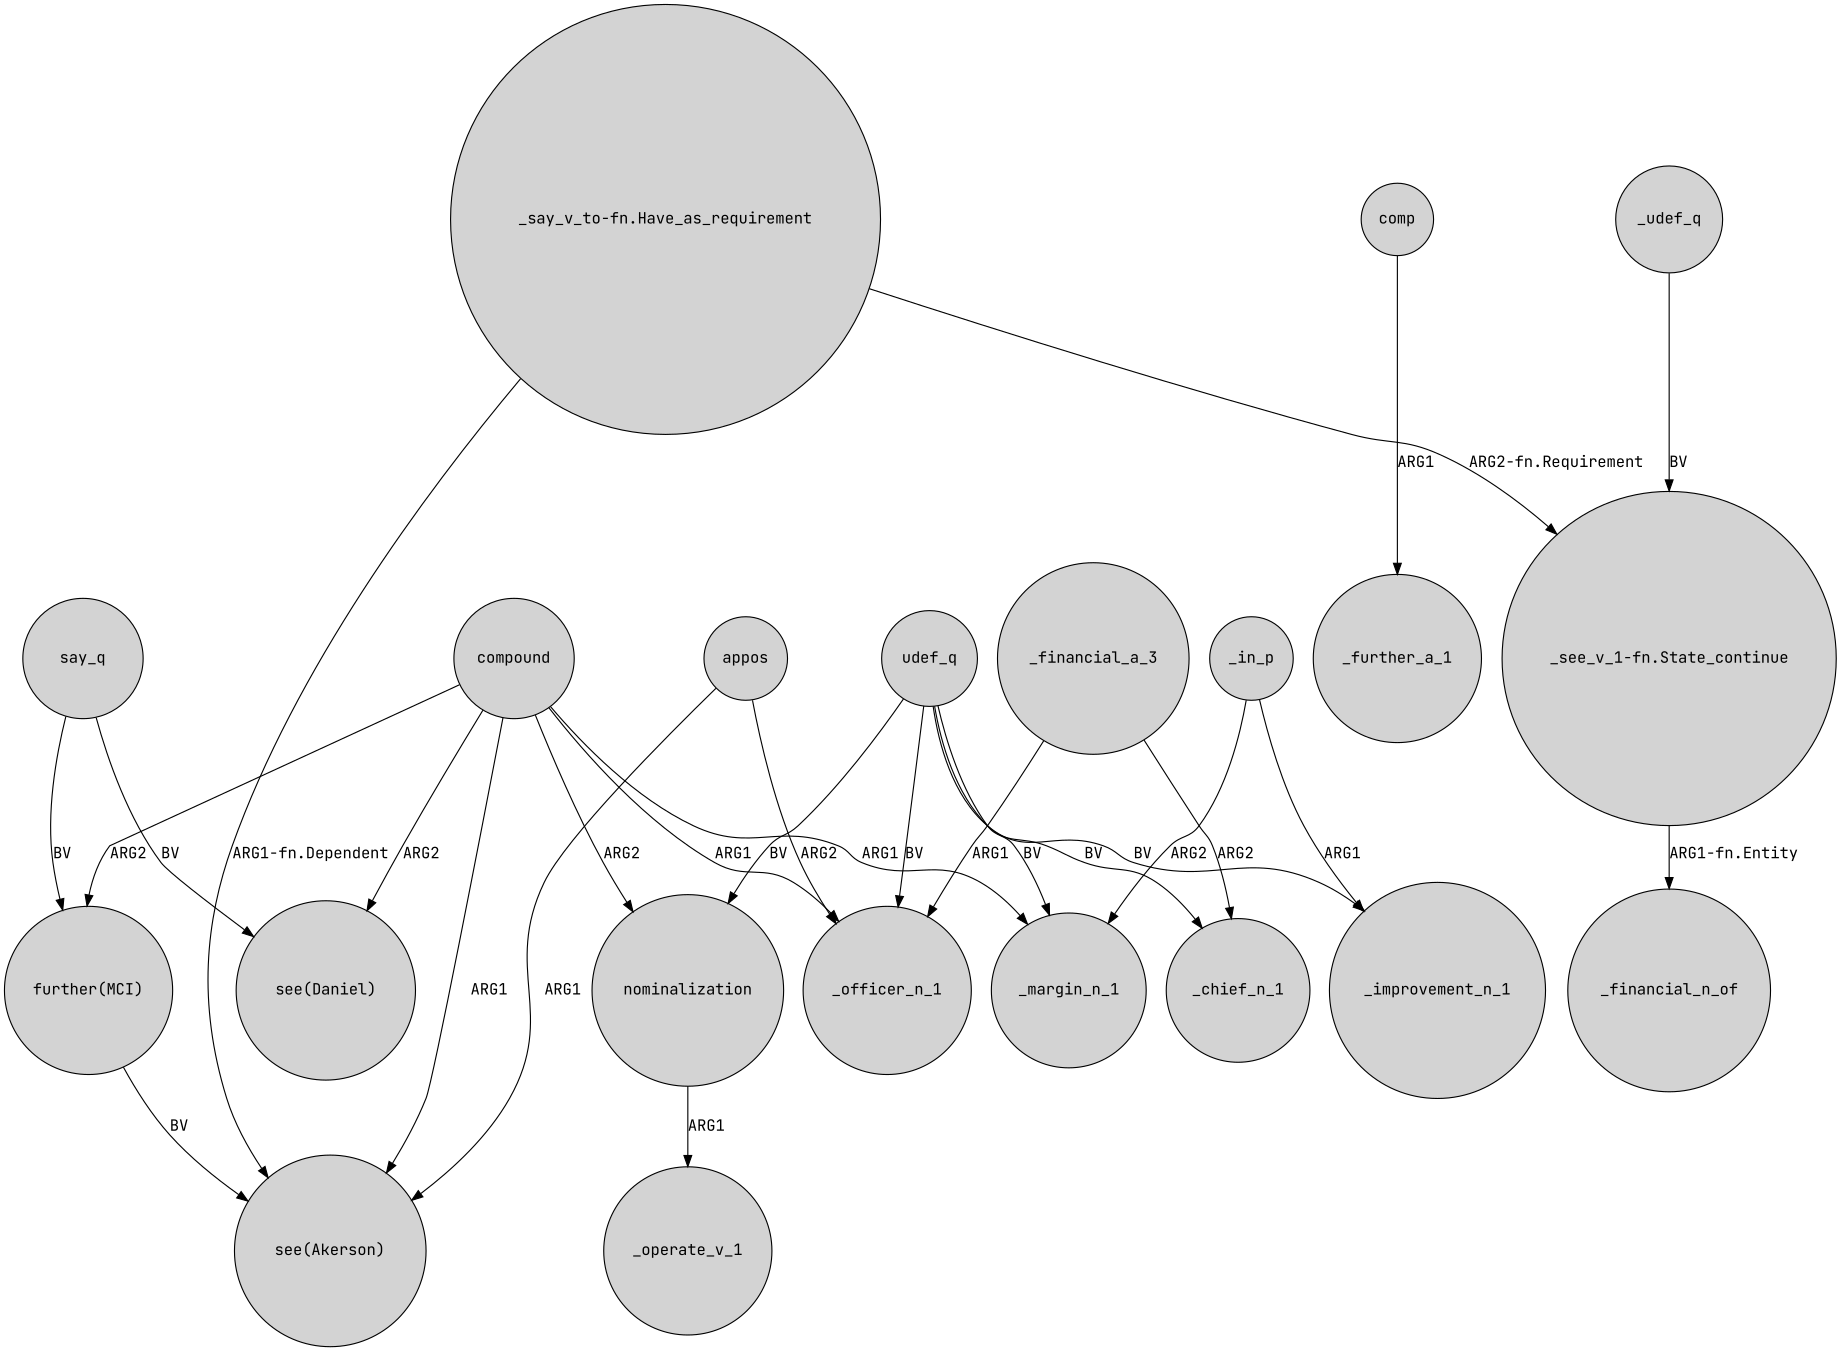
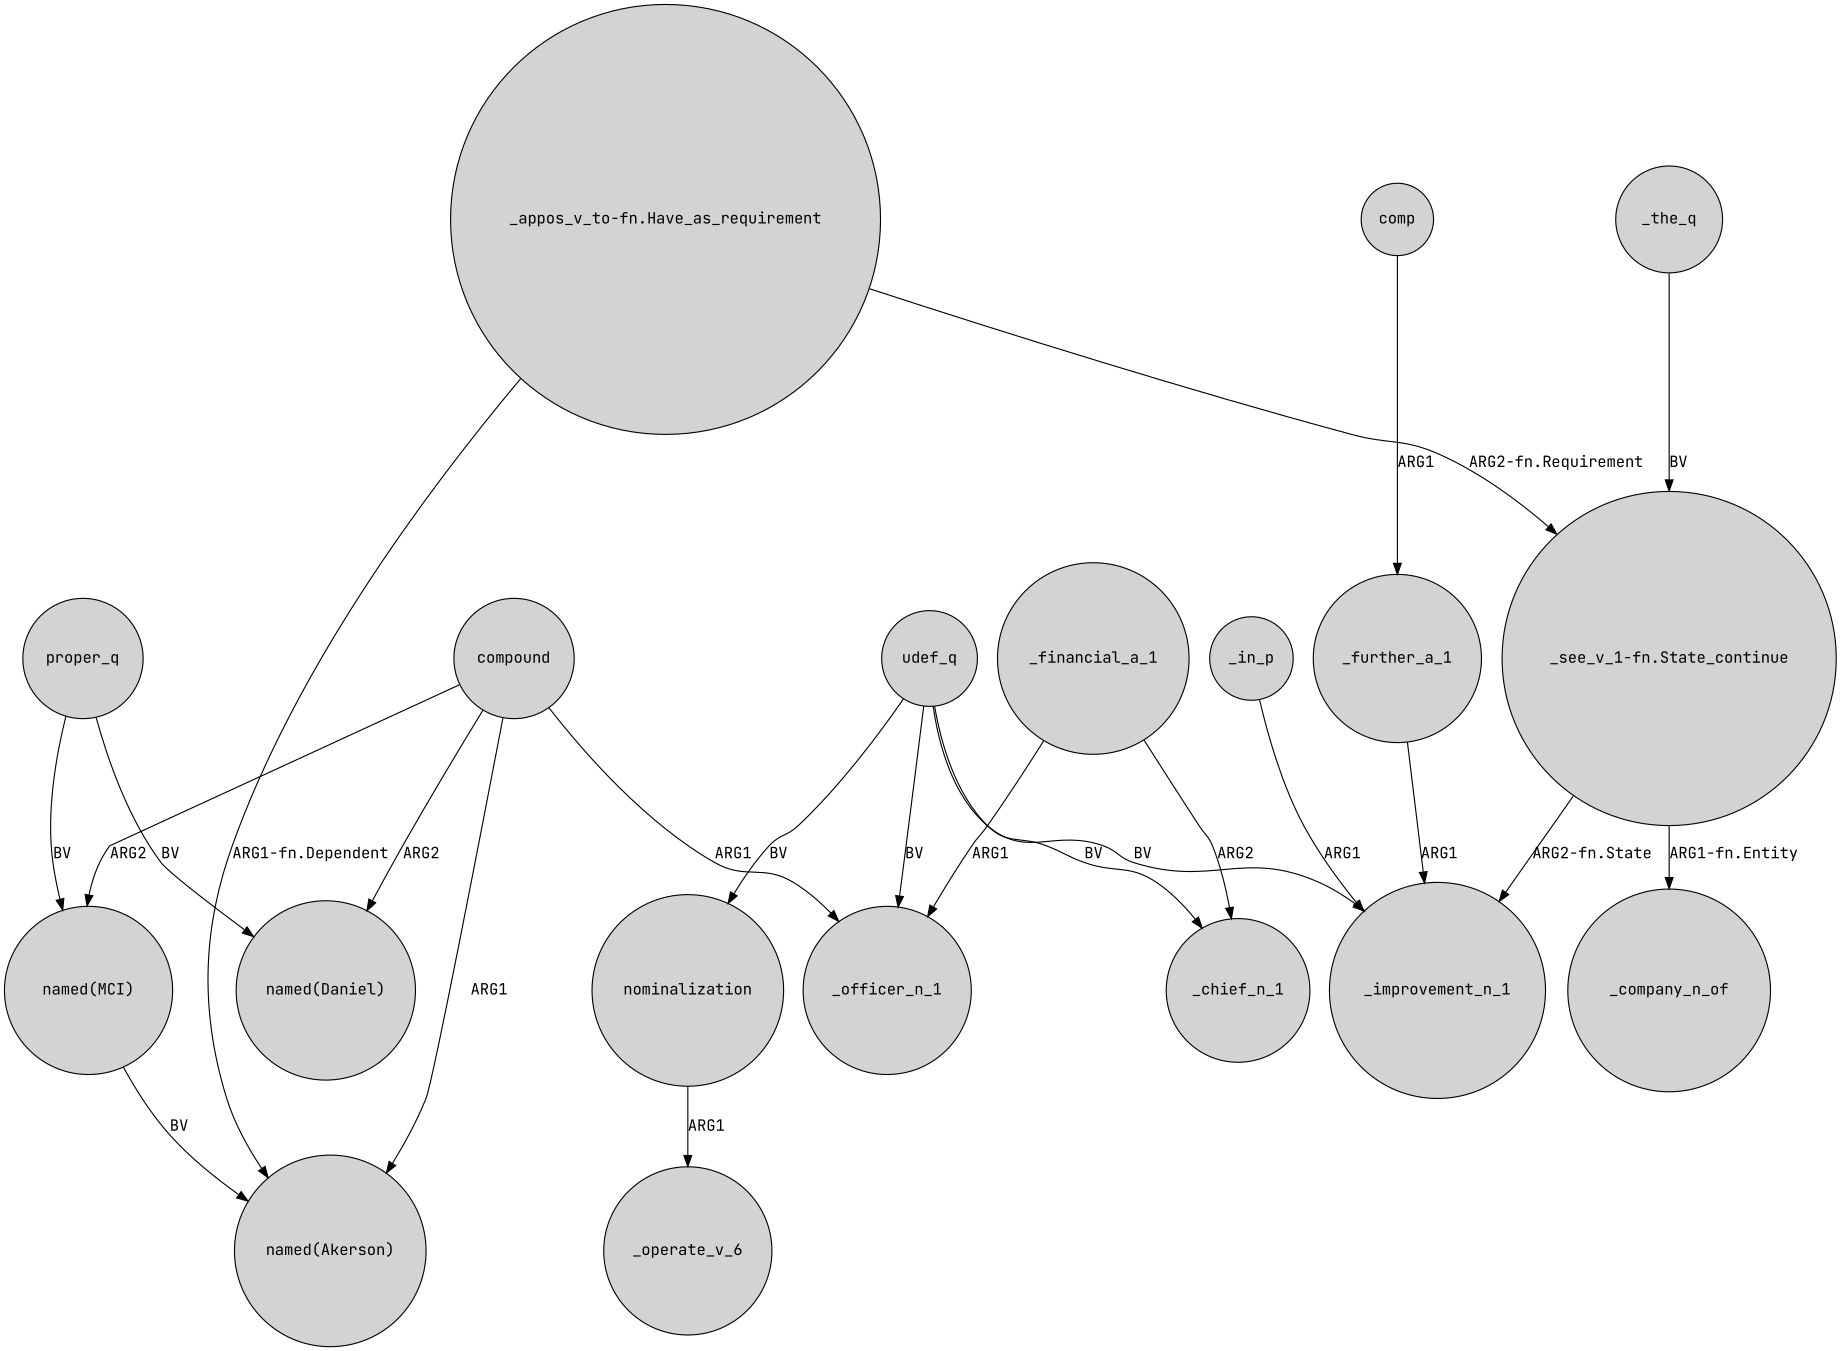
node "_say_v_to-fn.Have_as_requirement": label "_say_v_to-fn.Have_as_requirement" -> "_appos_v_to-fn.Have_as_requirement"
node "_udef_q": label "_udef_q" -> "_the_q"
node "say_q": label "say_q" -> "proper_q"
node "appos": removed
node "_financial_a_3": label "_financial_a_3" -> "_financial_a_1"
edge "_further_a_1" -> "_improvement_n_1": added, label "ARG1"
edge "compound" -> "nominalization": removed, label "ARG2"
edge "_see_v_1-fn.State_continue" -> "_improvement_n_1": added, label "ARG2-fn.State"
node "further(MCI)": label "further(MCI)" -> "named(MCI)"
node "see(Daniel)": label "see(Daniel)" -> "named(Daniel)"
node "_margin_n_1": removed
node "_financial_n_of": label "_financial_n_of" -> "_company_n_of"
node "see(Akerson)": label "see(Akerson)" -> "named(Akerson)"
node "_operate_v_1": label "_operate_v_1" -> "_operate_v_6"
